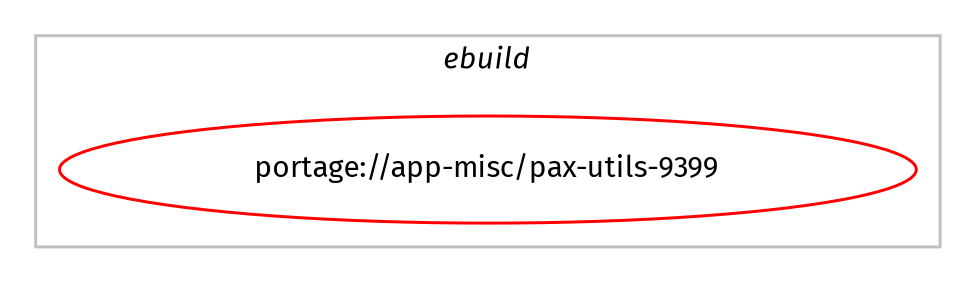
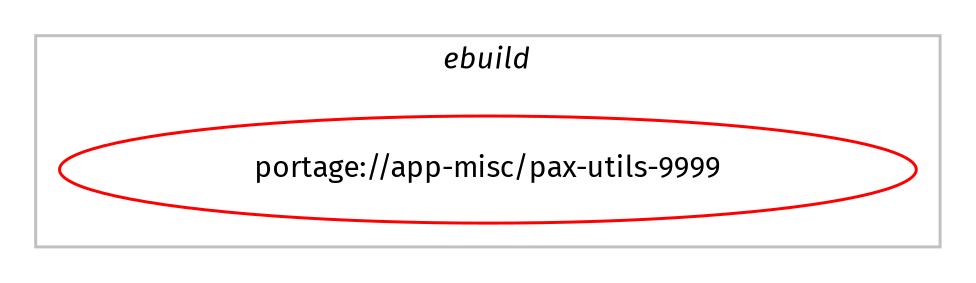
node "portage://app-misc/pax-utils-9399": label "portage://app-misc/pax-utils-9399" -> "portage://app-misc/pax-utils-9999"
